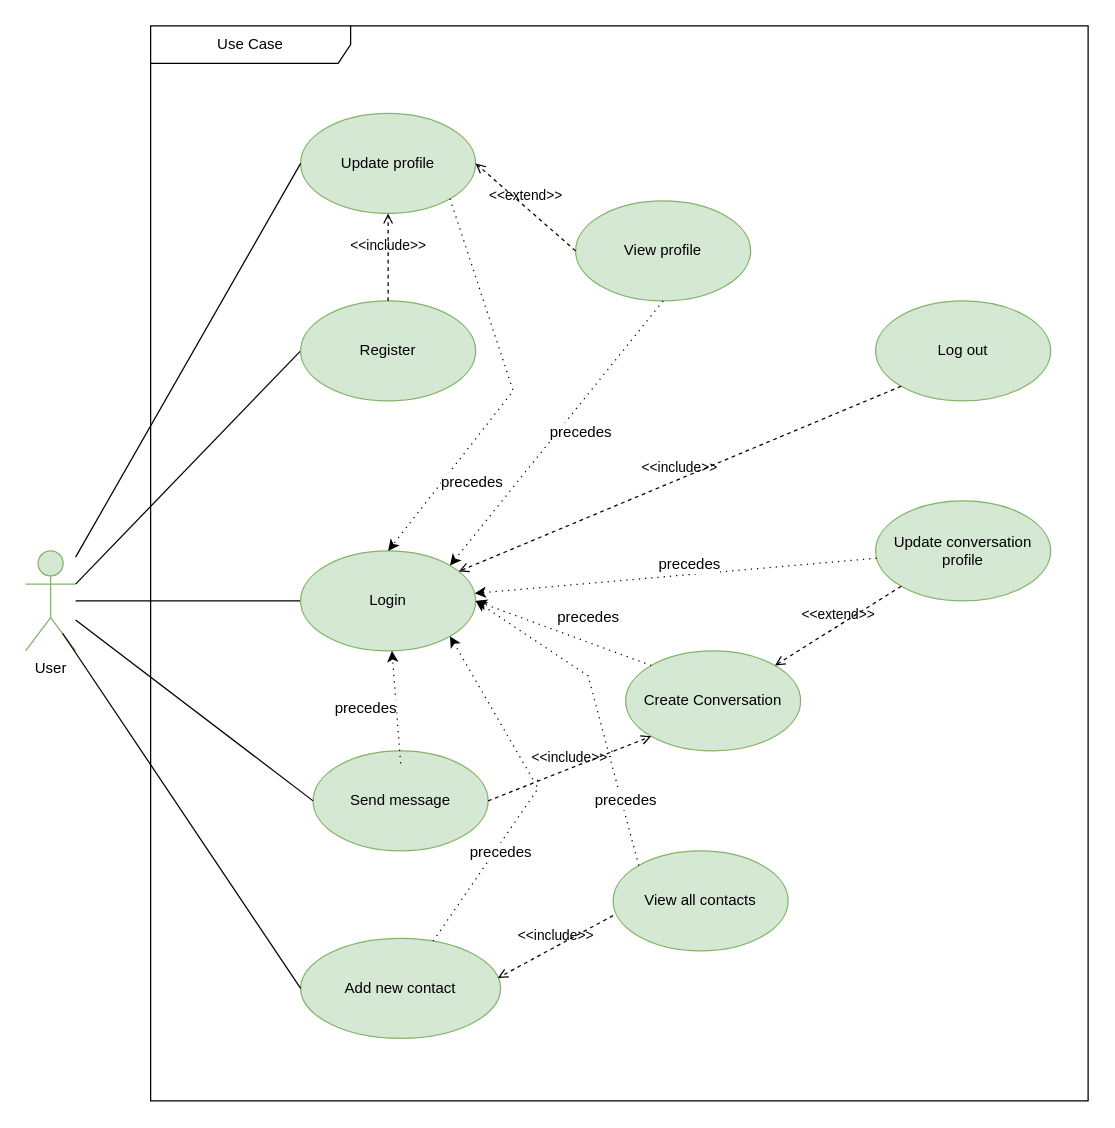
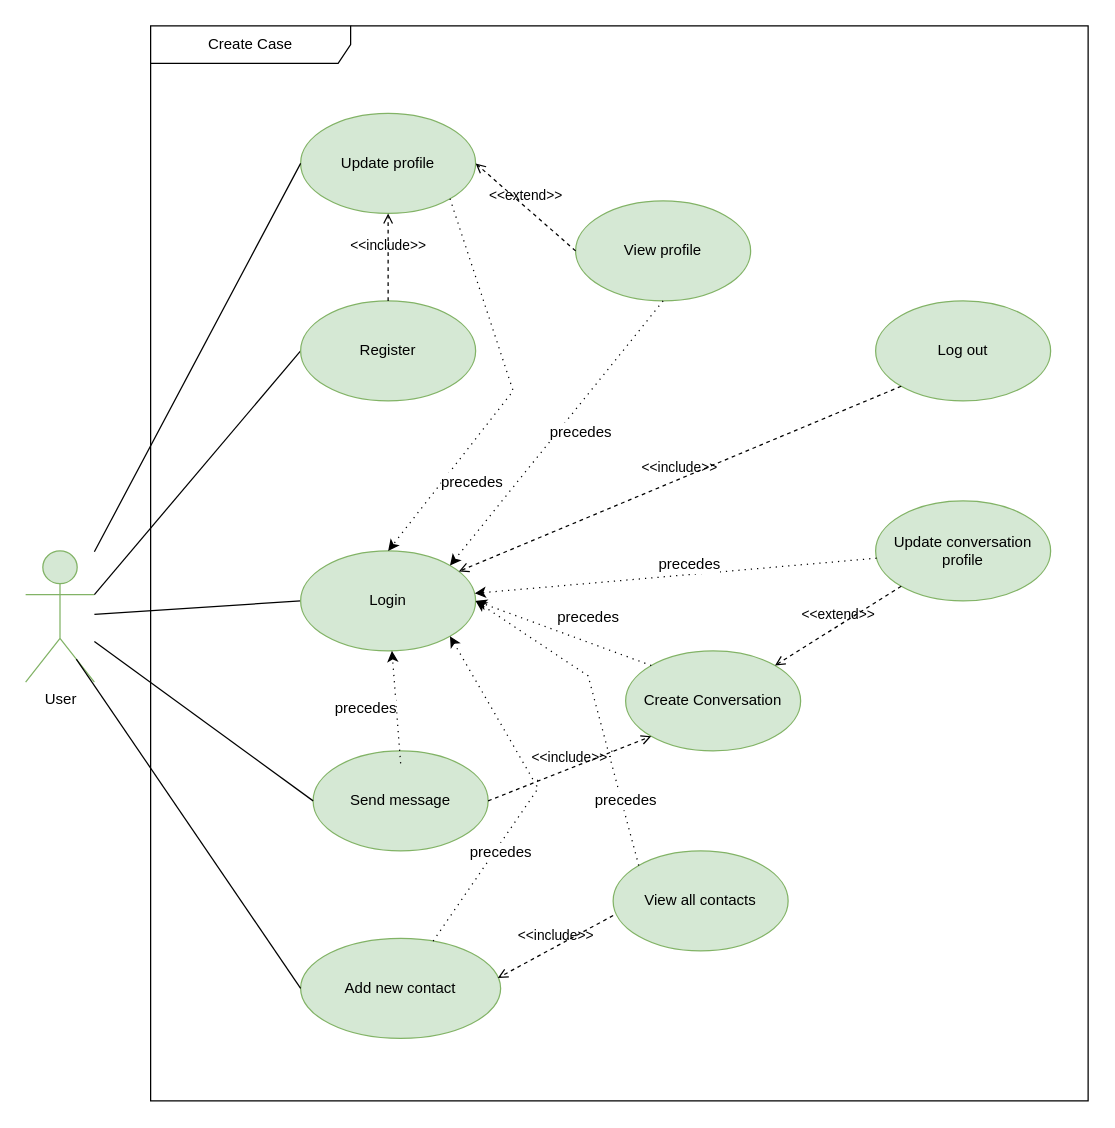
node "Use Case": label "Use Case" -> "Create Case"
node "User": size 50x100 -> 69x131
